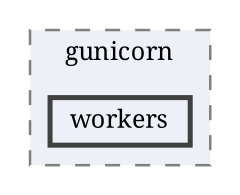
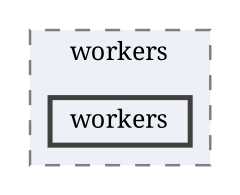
cluster "gunicorn": label "gunicorn" -> "workers"
